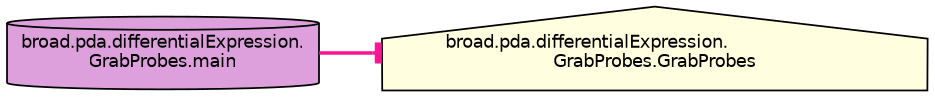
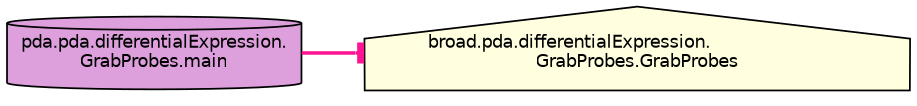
node "broad.pda.differentialExpression. GrabProbes.main": label "broad.pda.differentialExpression. GrabProbes.main" -> "pda.pda.differentialExpression. GrabProbes.main"
